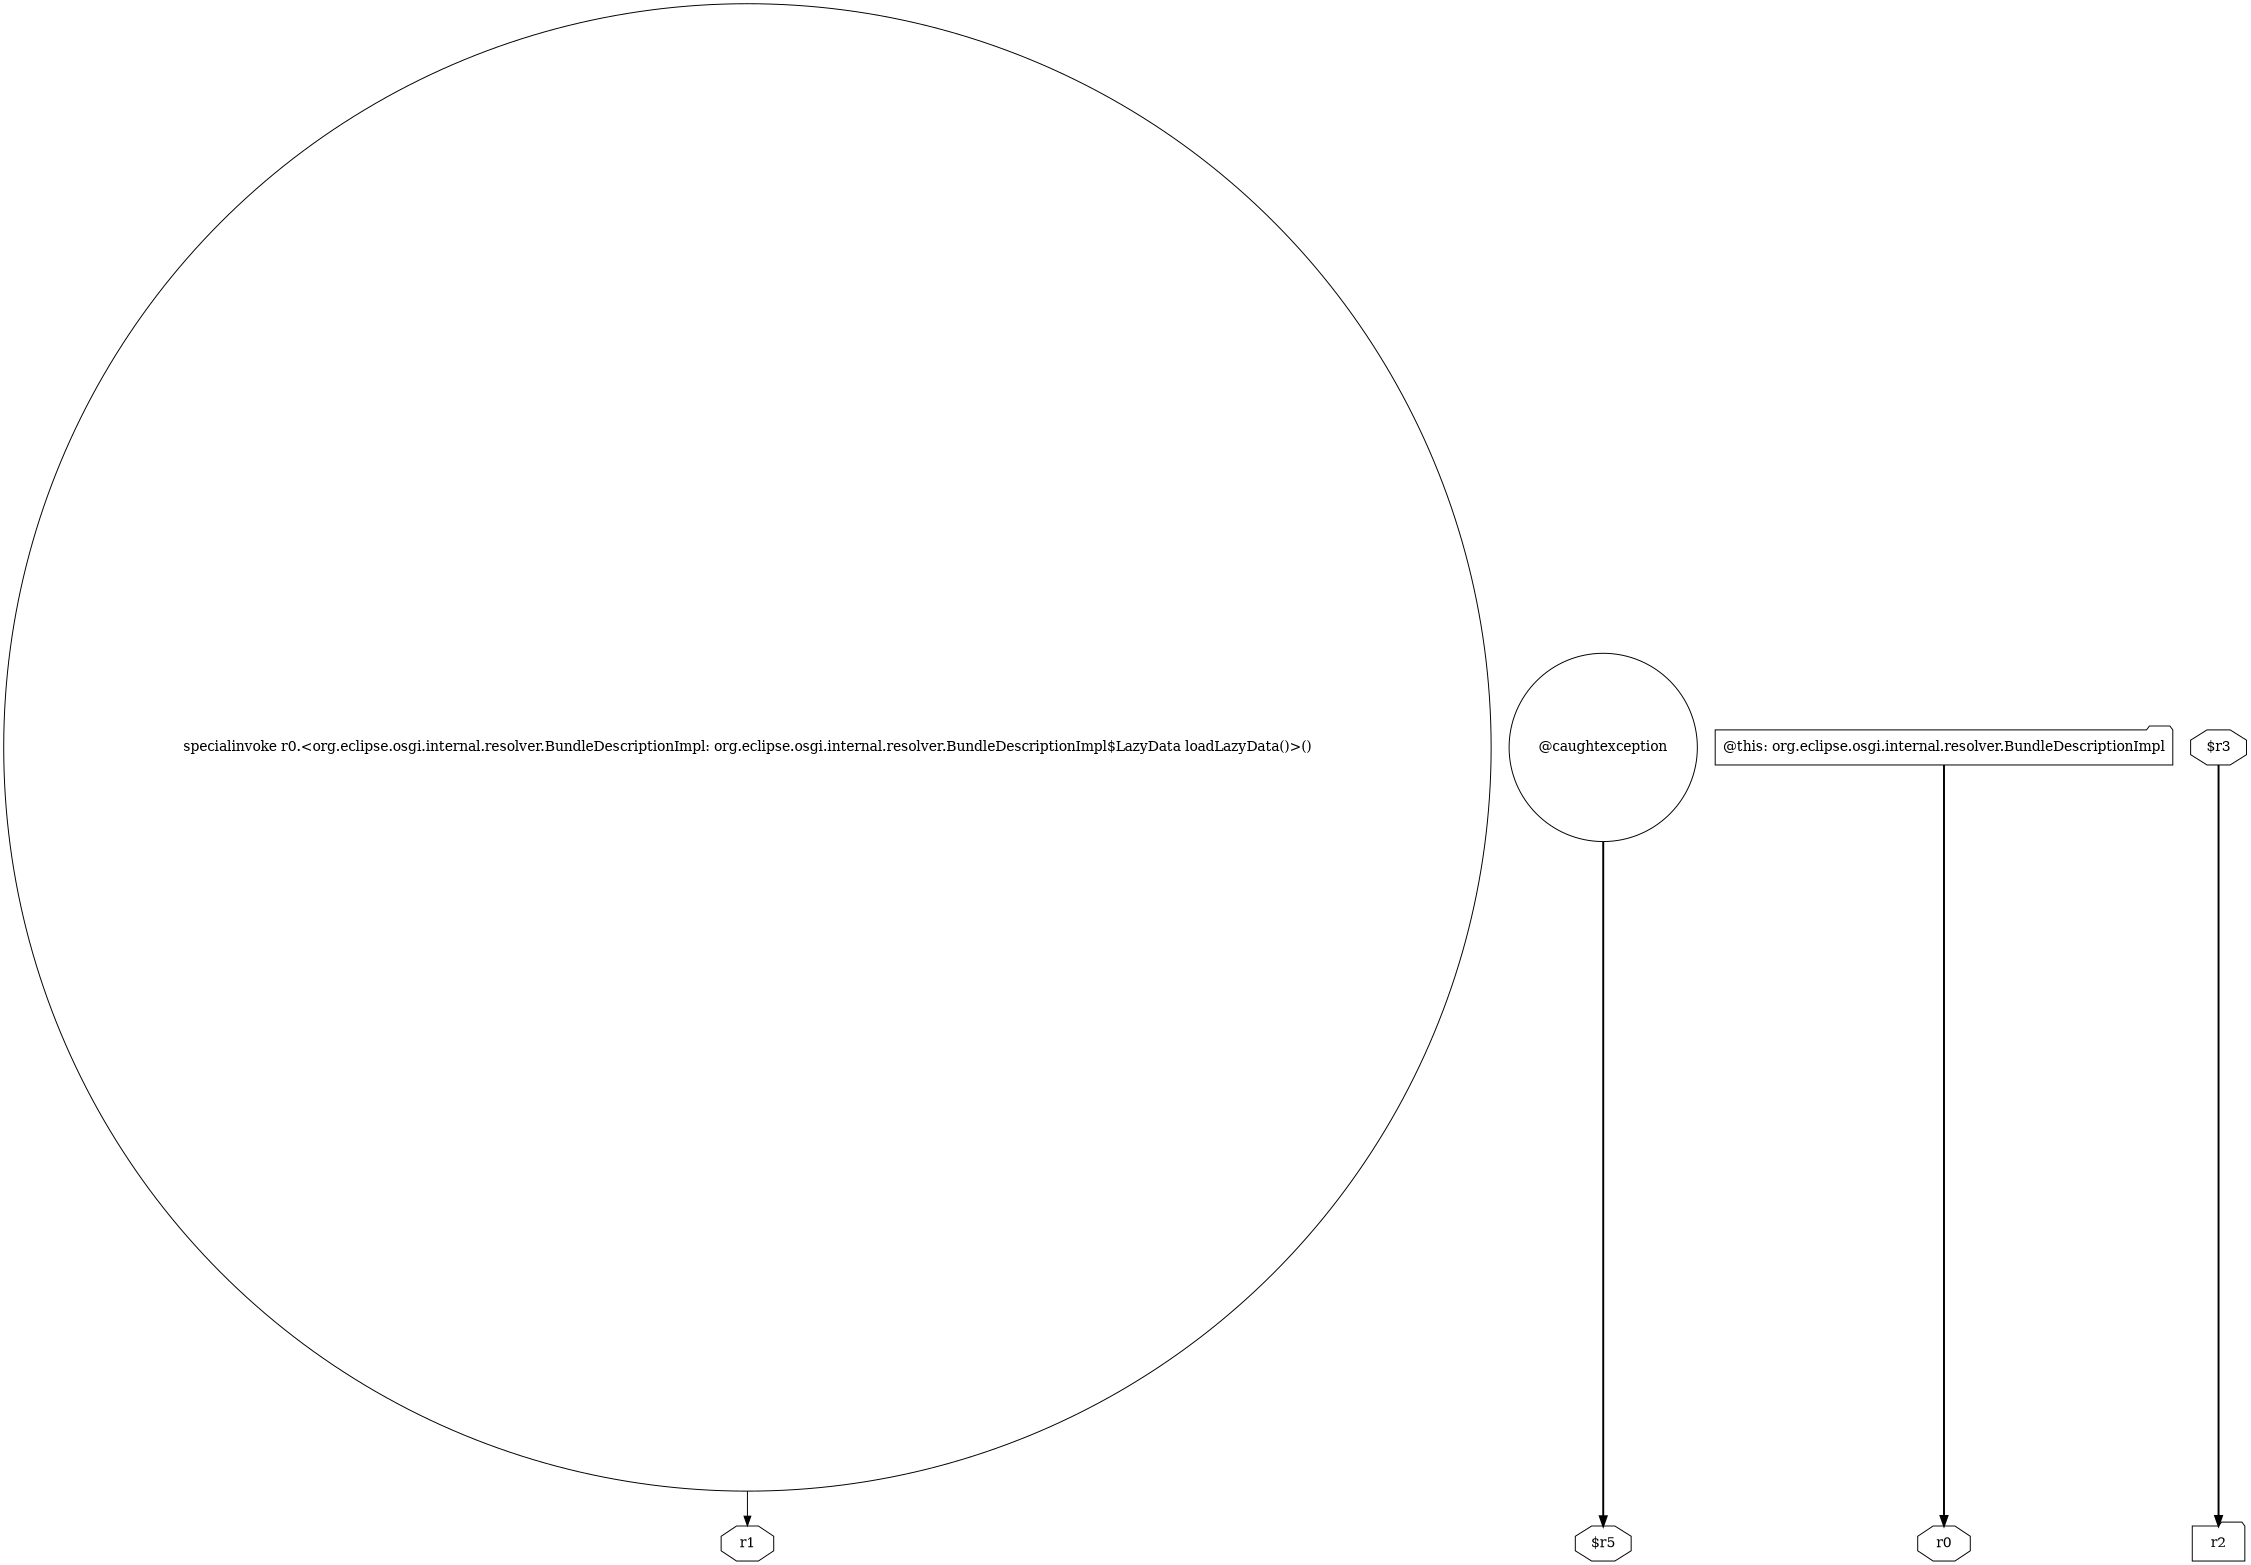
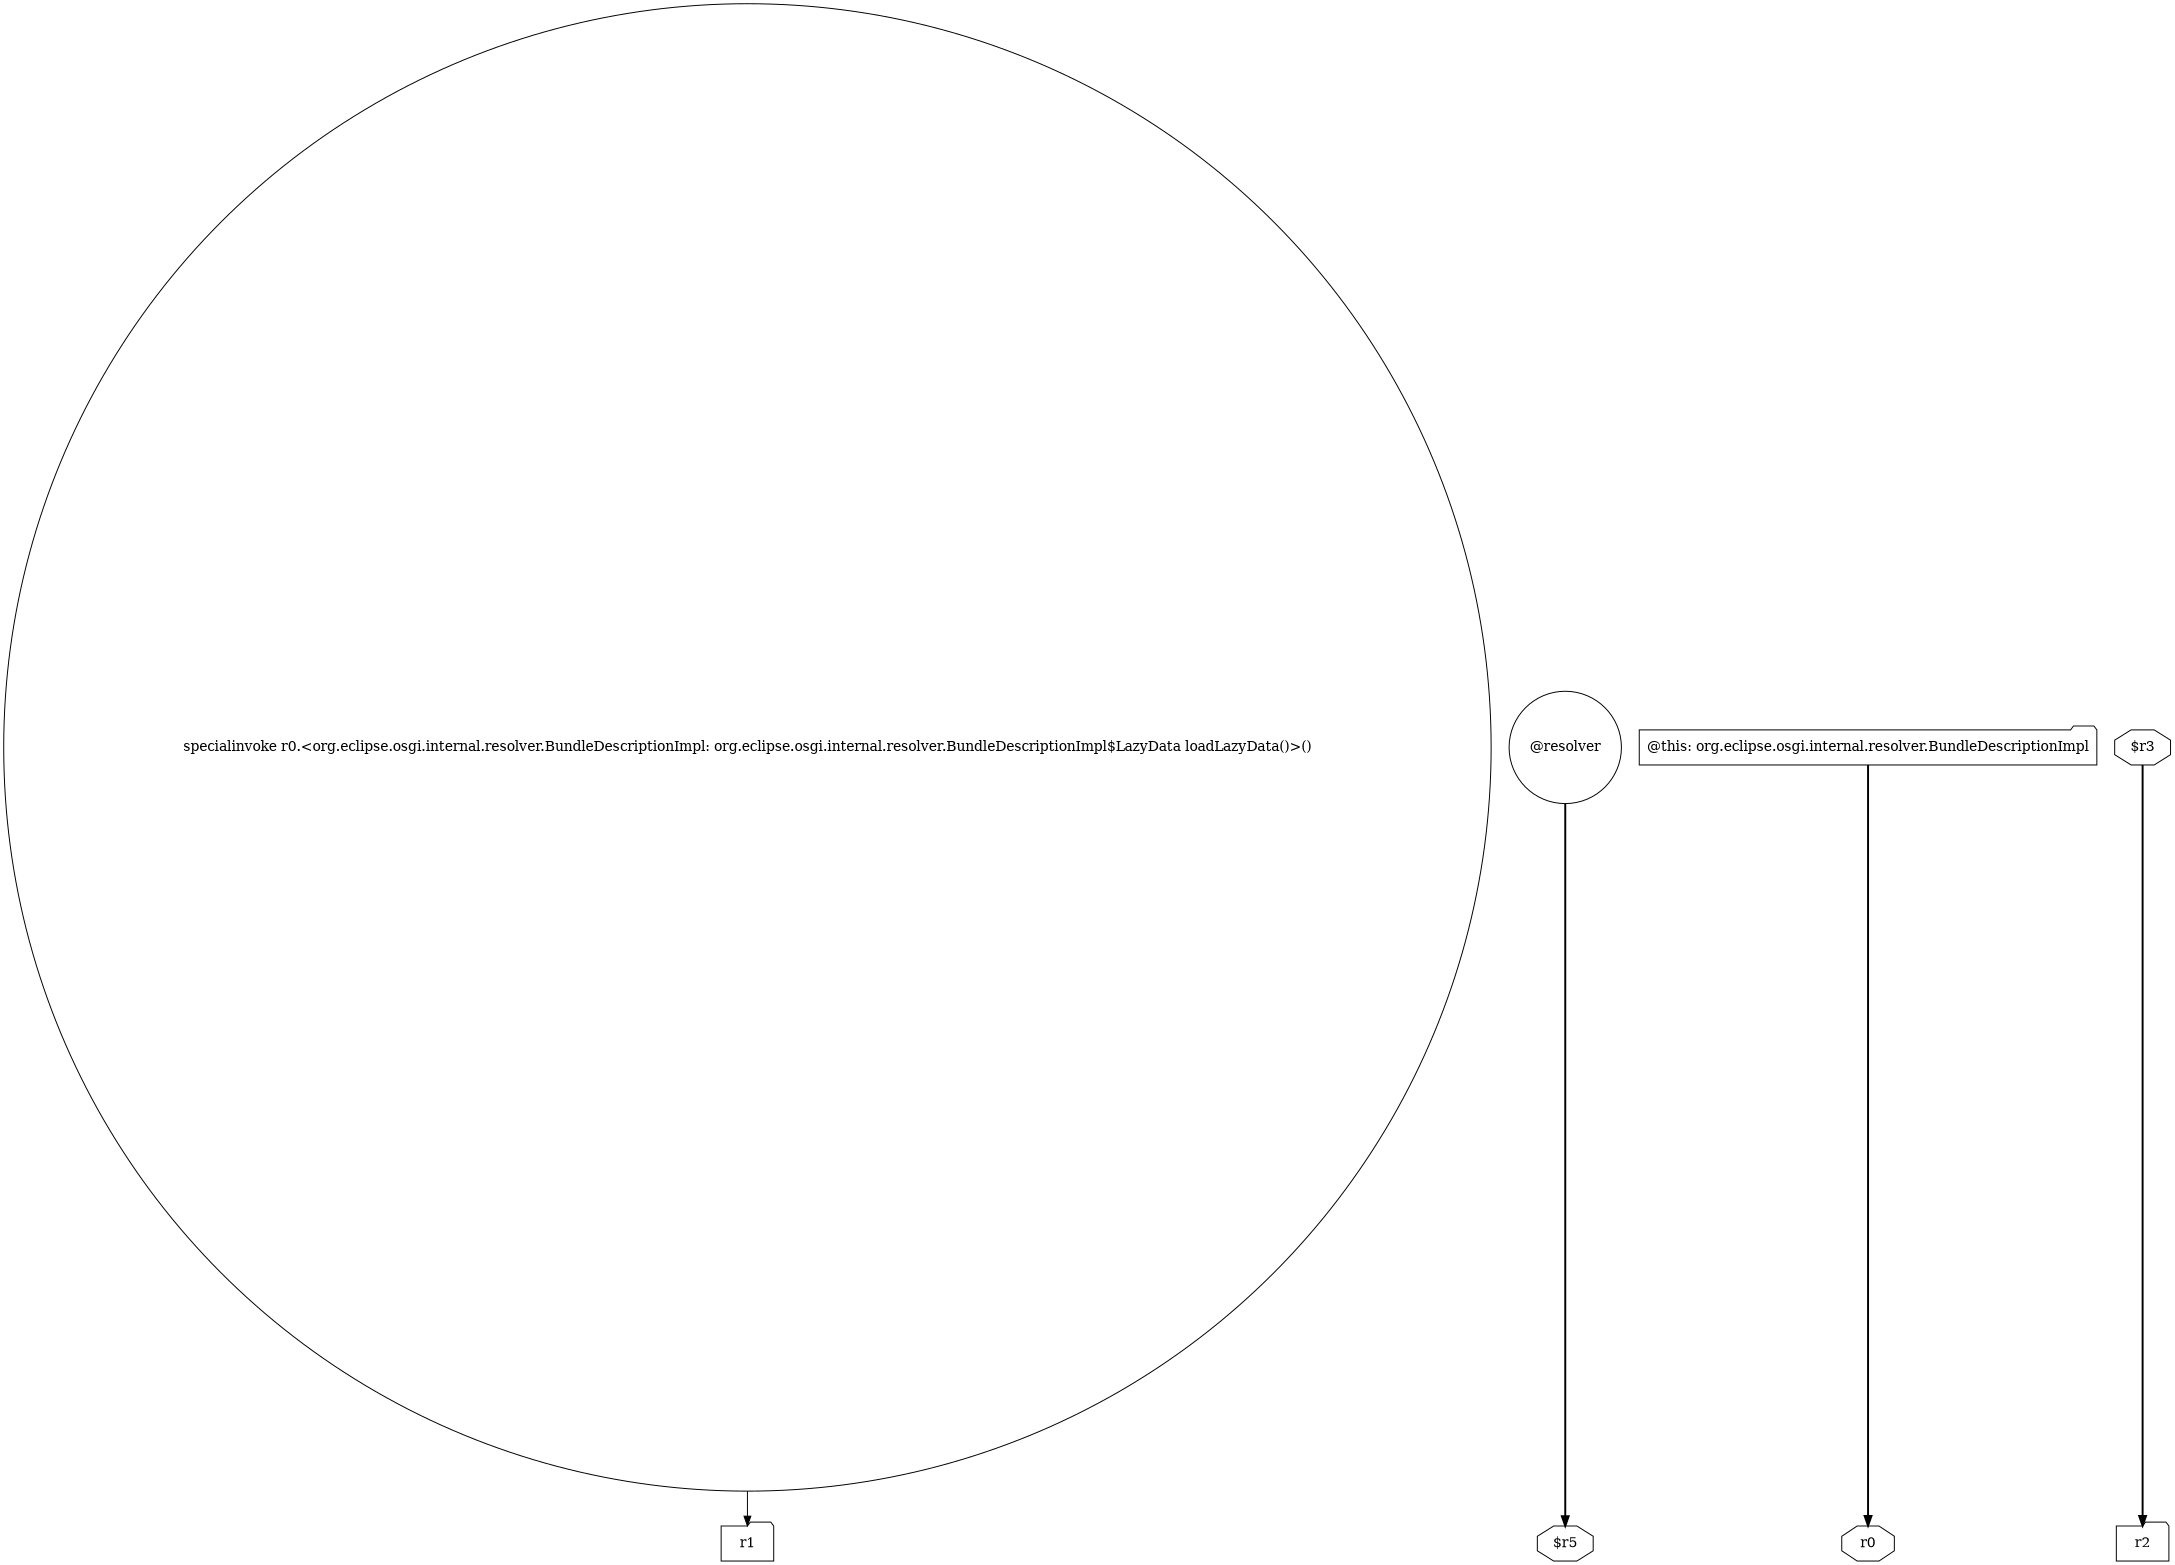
node "@caughtexception": label "@caughtexception" -> "@resolver"
node "r1": shape octagon -> folder
